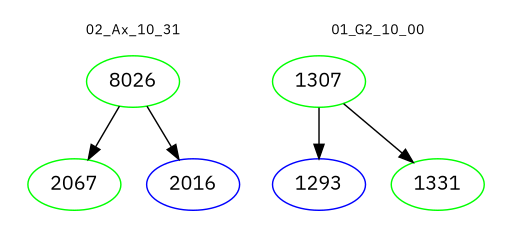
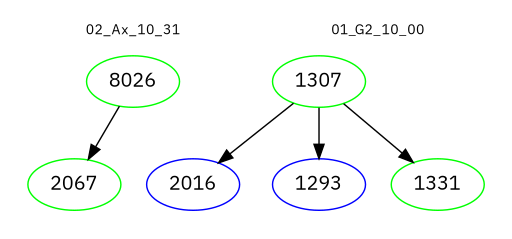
edge "8026" -> "2016": now "1307" -> "2016"
